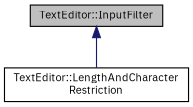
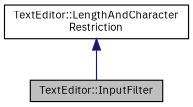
edge "TextEditor::LengthAndCharacter Restriction" -> "TextEditor::InputFilter": reversed
